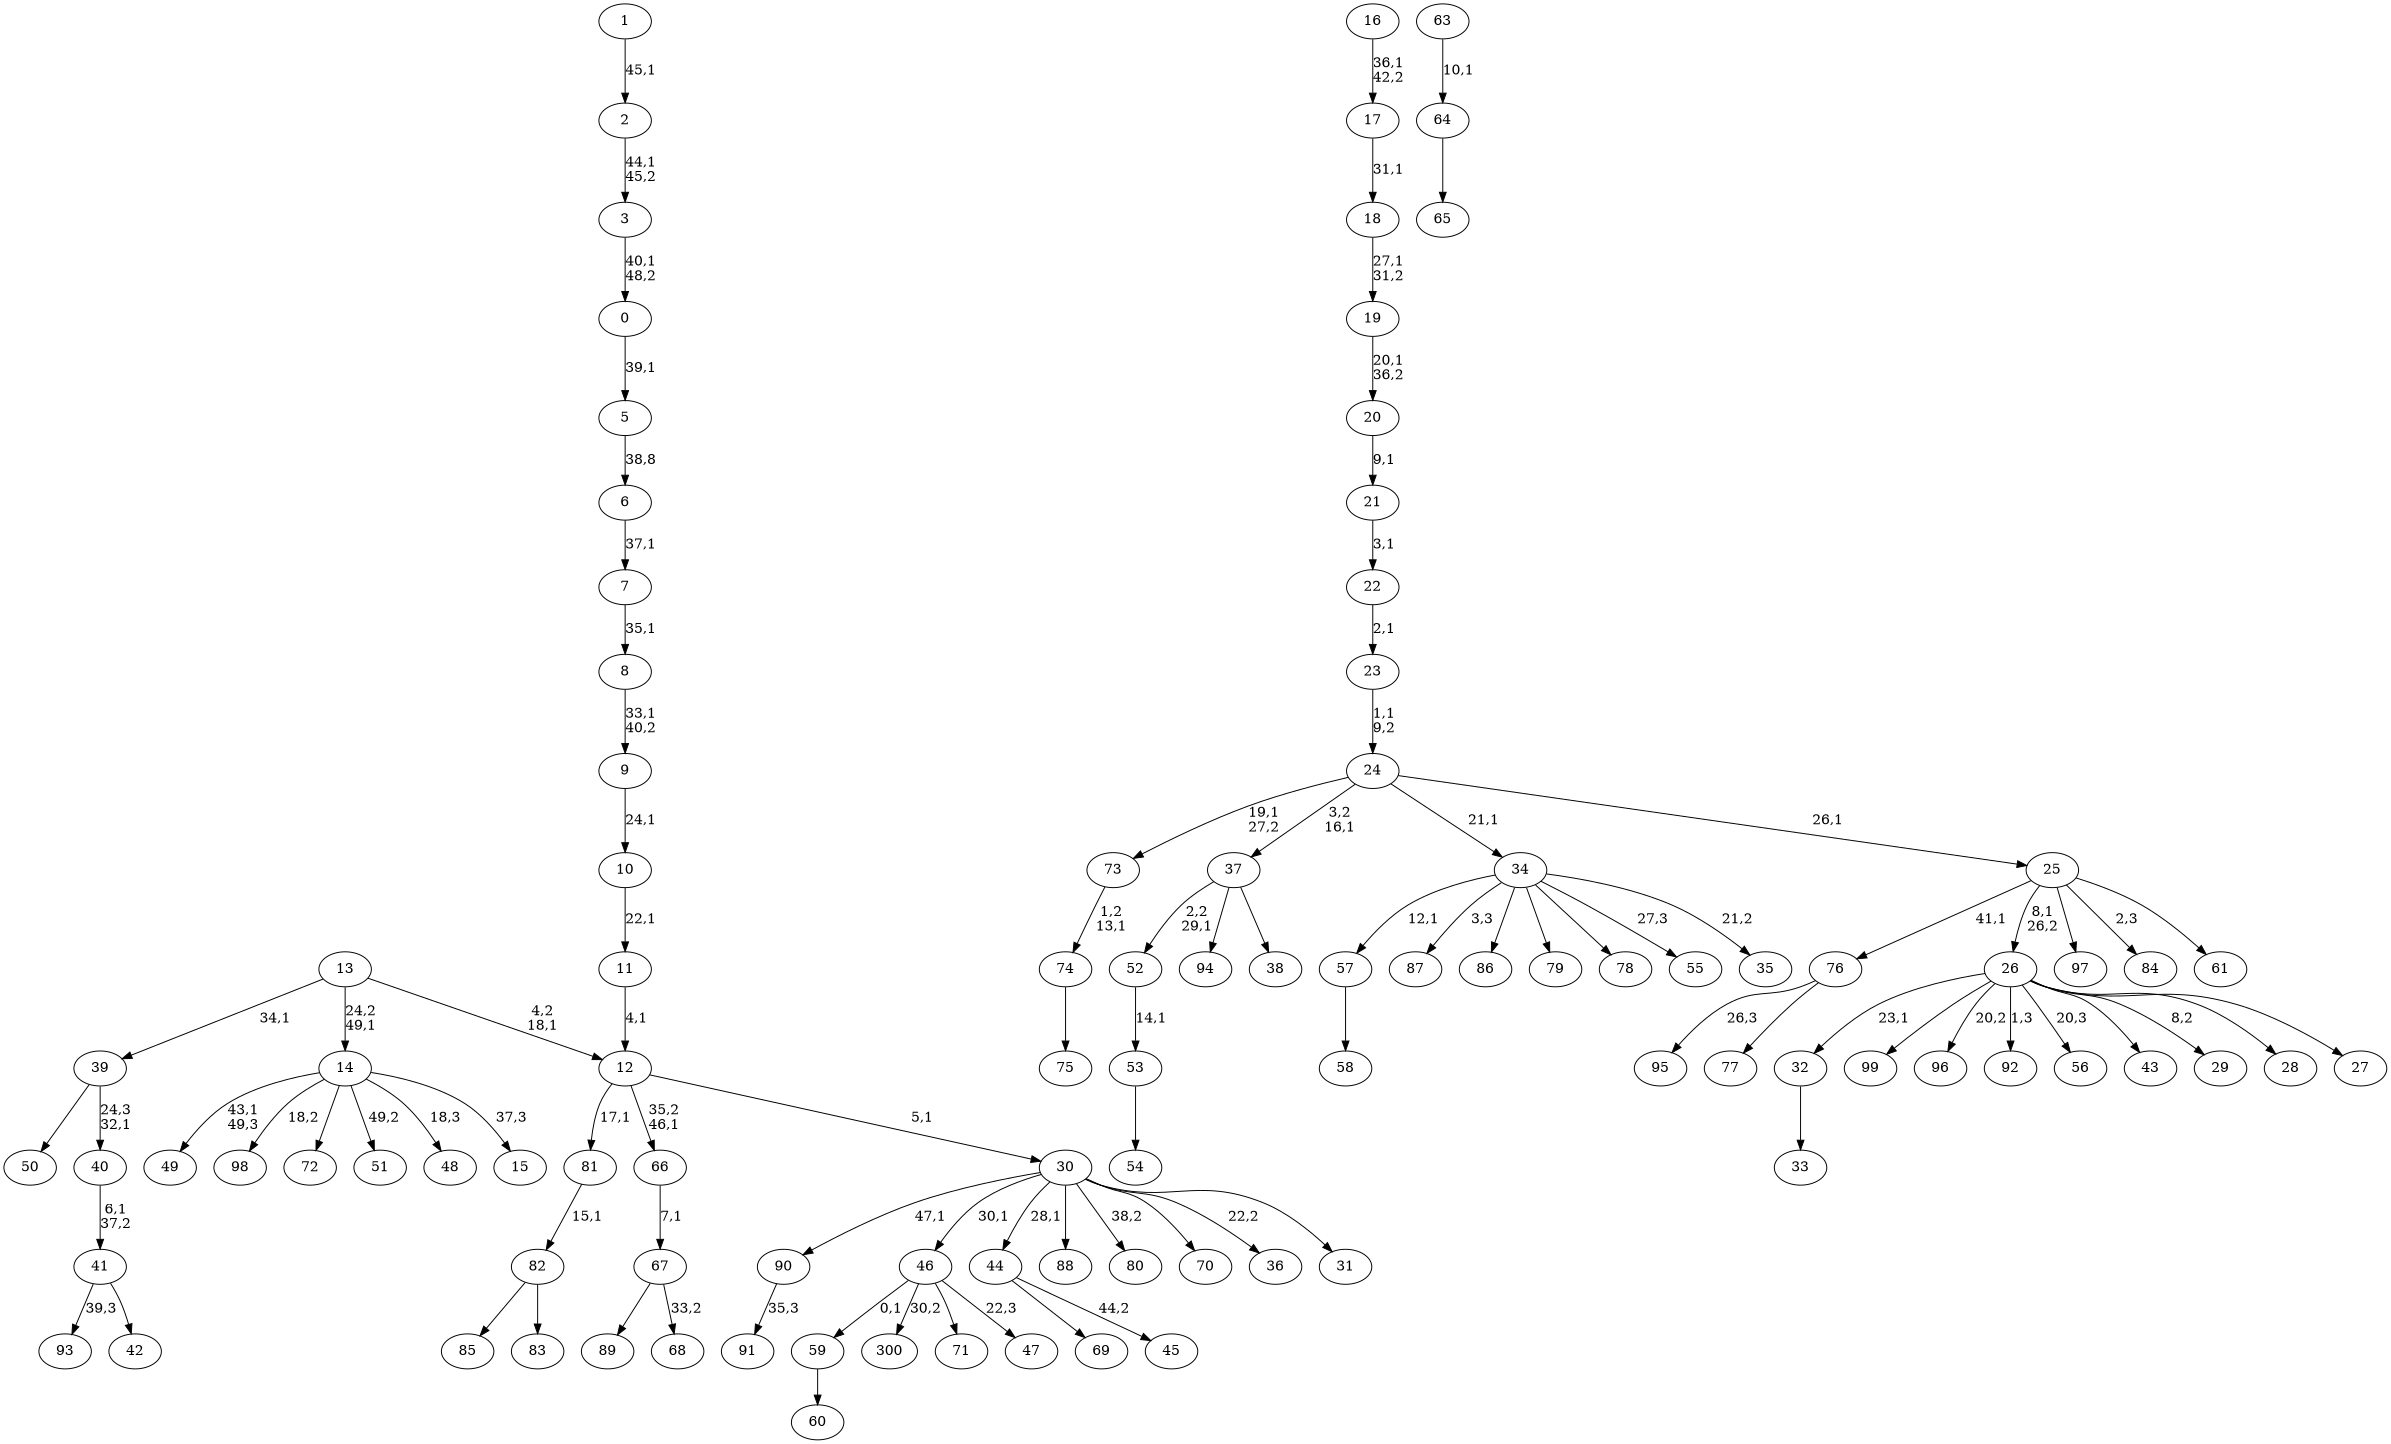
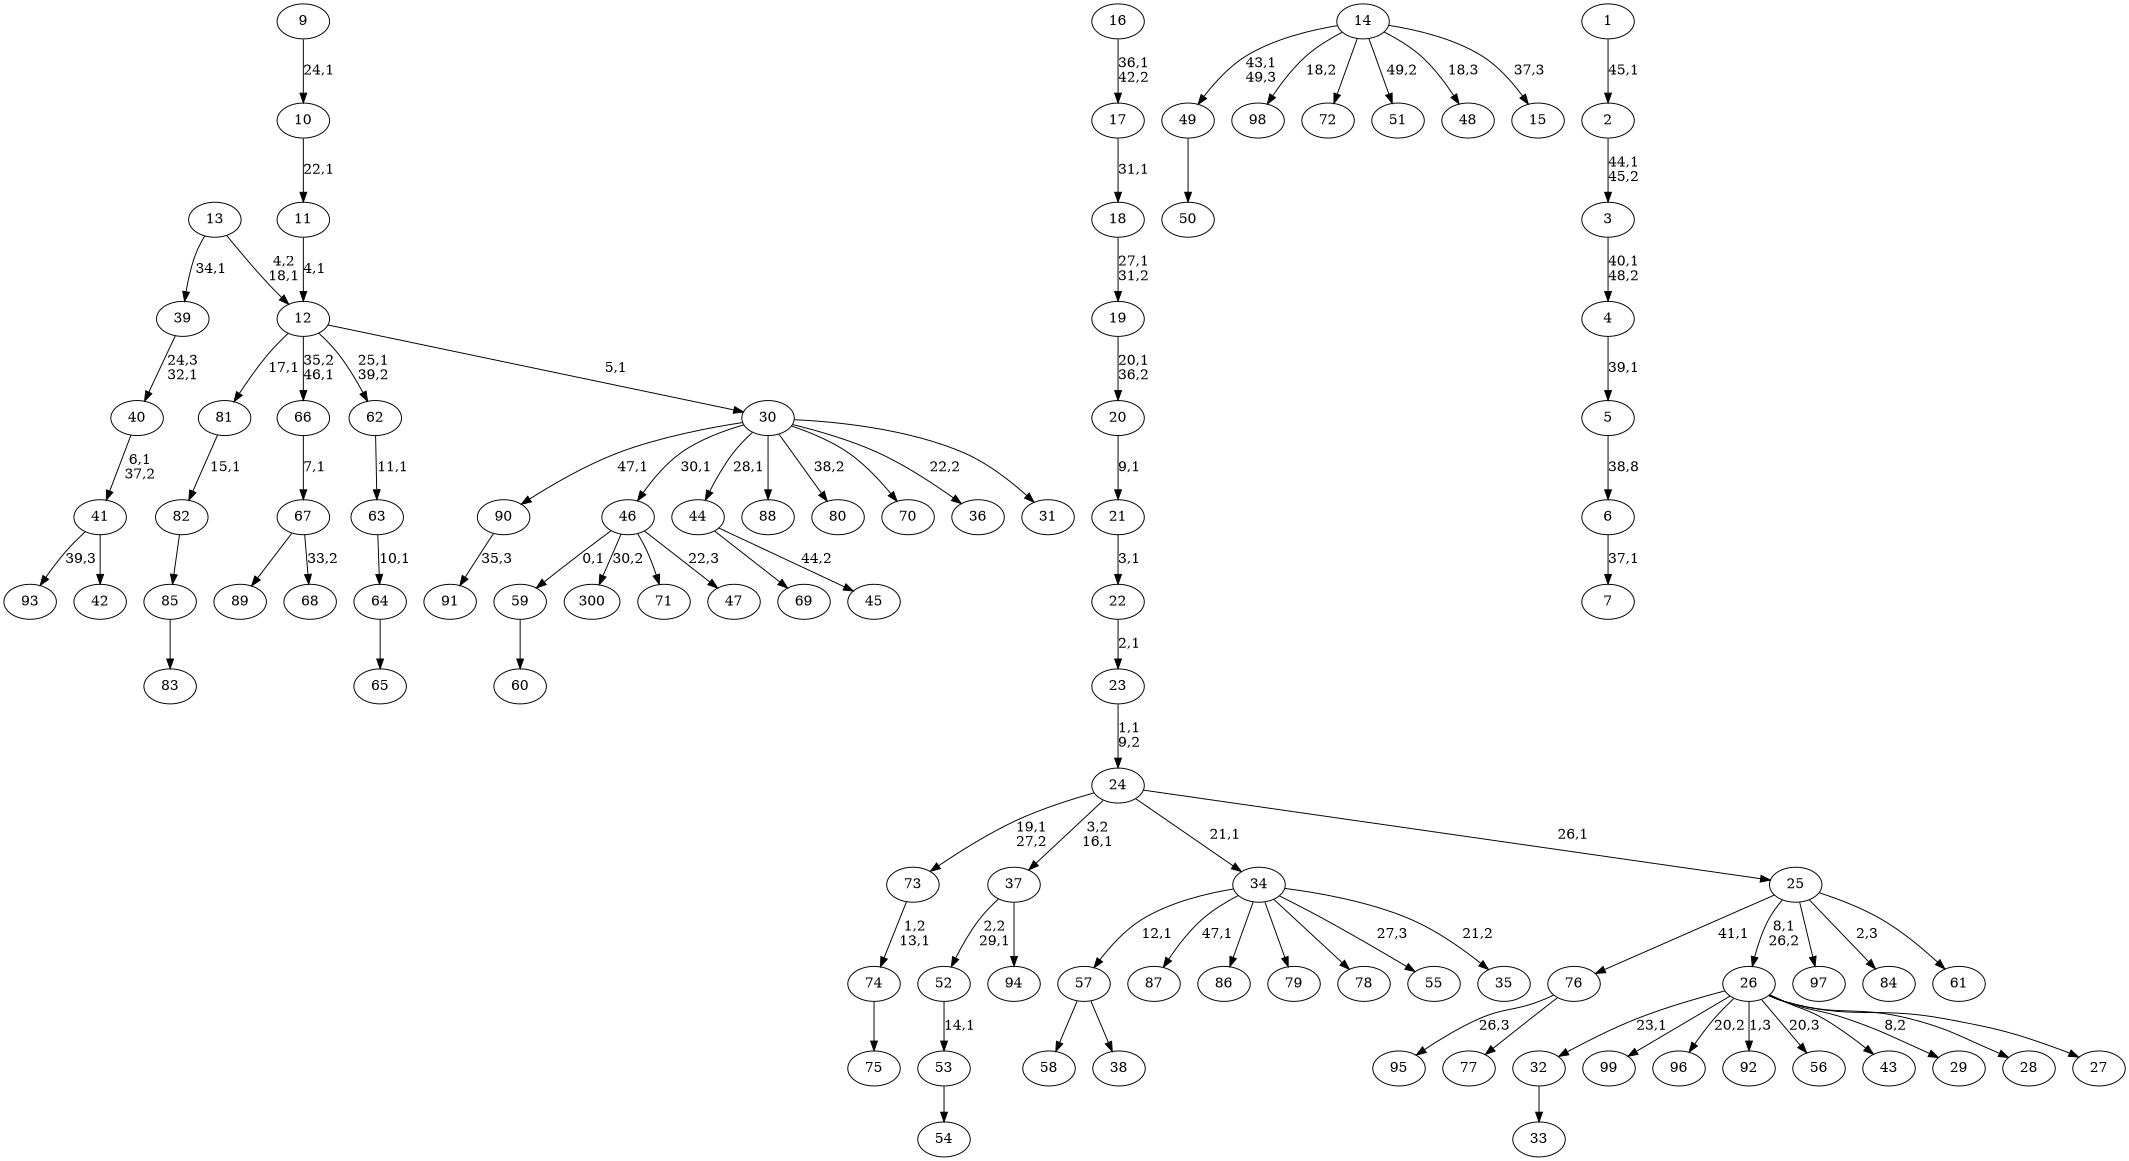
node "0": label "0" -> "4"
node "62": added
node "8": removed
edge "37" -> "38": now "57" -> "38"
edge "34" -> "87": label "3,3" -> "47,1"
edge "13" -> "14": removed, label "24,2 49,1"
edge "39" -> "50": now "49" -> "50"
edge "82" -> "83": now "85" -> "83"
